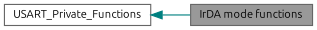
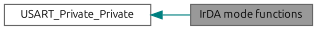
node "USART_Private_Functions": label "USART_Private_Functions" -> "USART_Private_Private"
